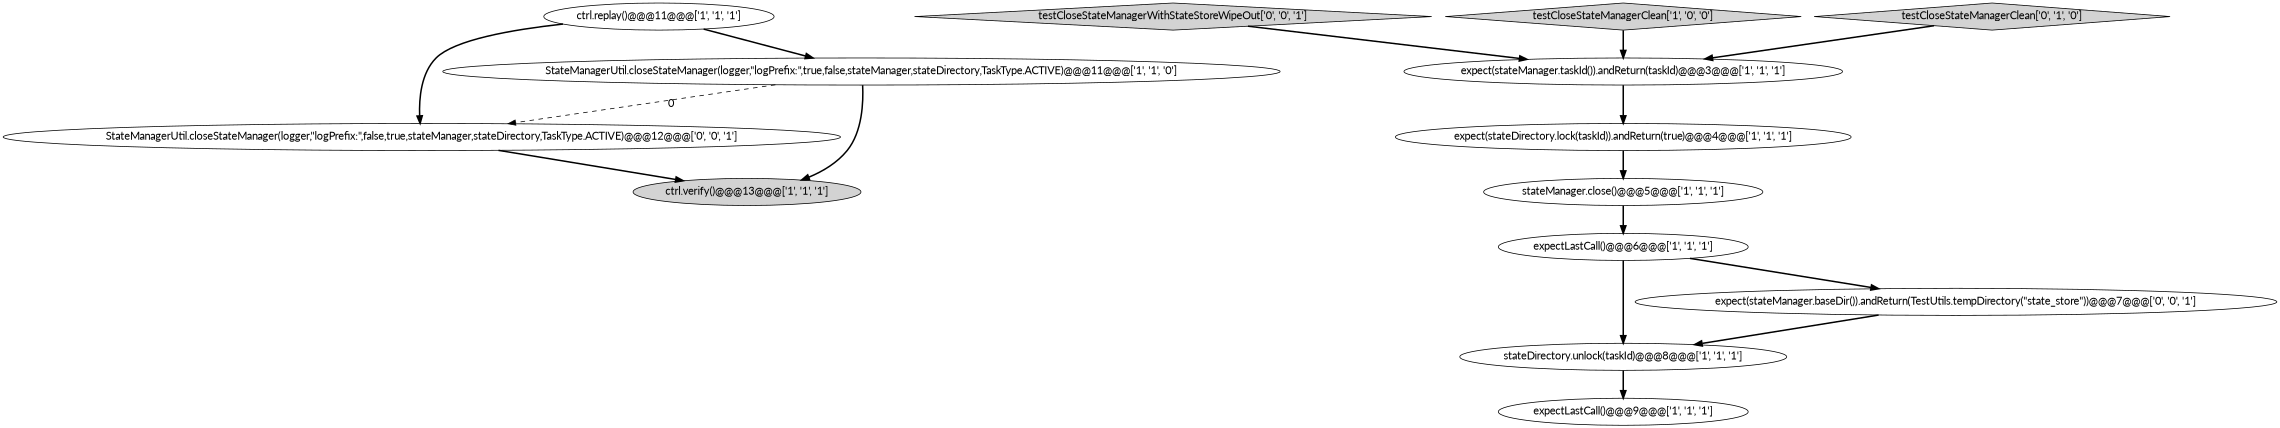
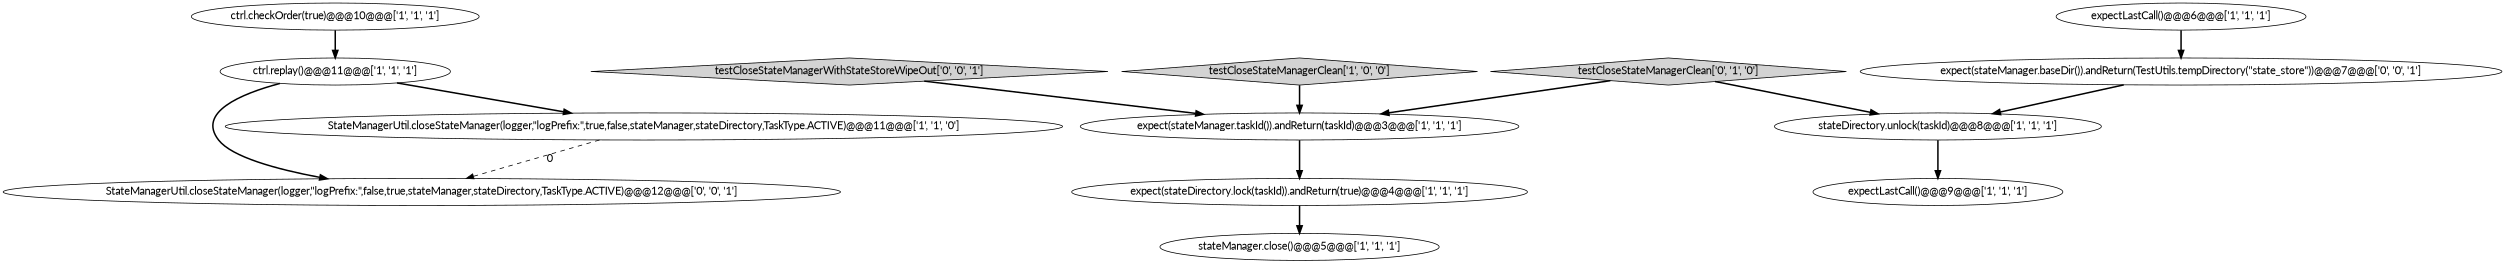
node "ctrl.checkOrder(true)@@@10@@@['1', '1', '1']": added
node "ctrl.verify()@@@13@@@['1', '1', '1']": removed
edge "stateManager.close()@@@5@@@['1', '1', '1']" -> "expectLastCall()@@@6@@@['1', '1', '1']": removed
edge "expectLastCall()@@@6@@@['1', '1', '1']" -> "stateDirectory.unlock(taskId)@@@8@@@['1', '1', '1']": now "testCloseStateManagerClean['0', '1', '0']" -> "stateDirectory.unlock(taskId)@@@8@@@['1', '1', '1']"
